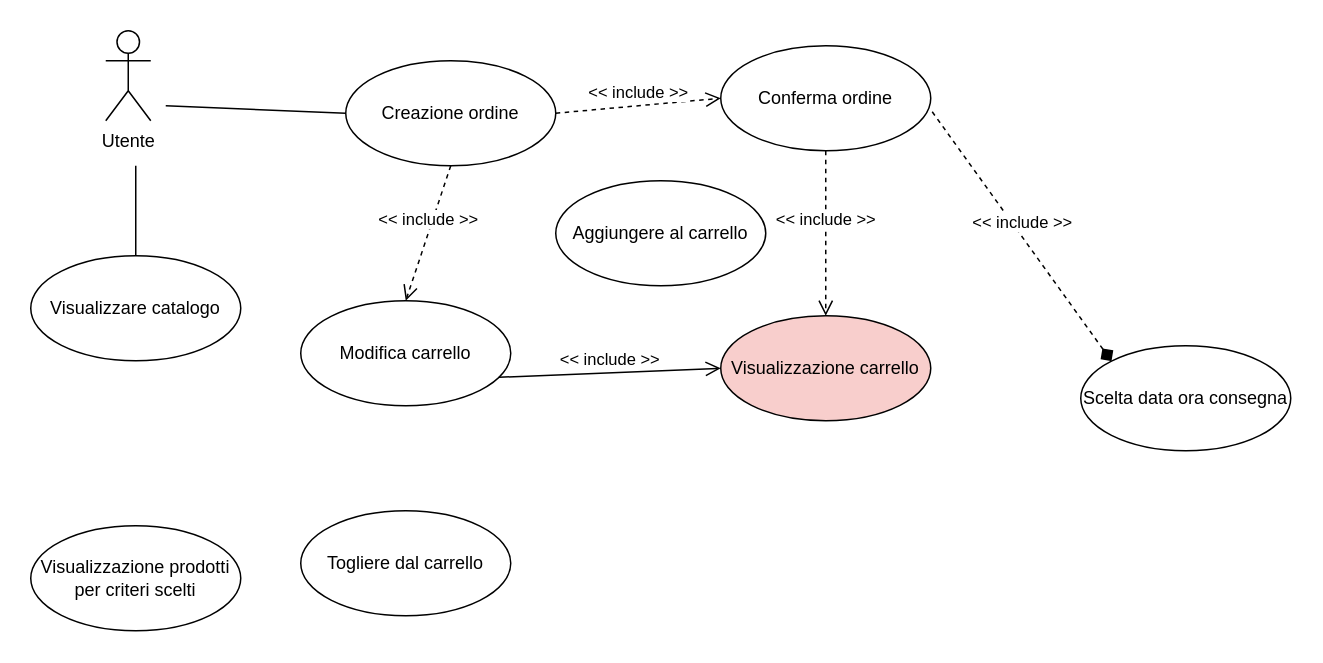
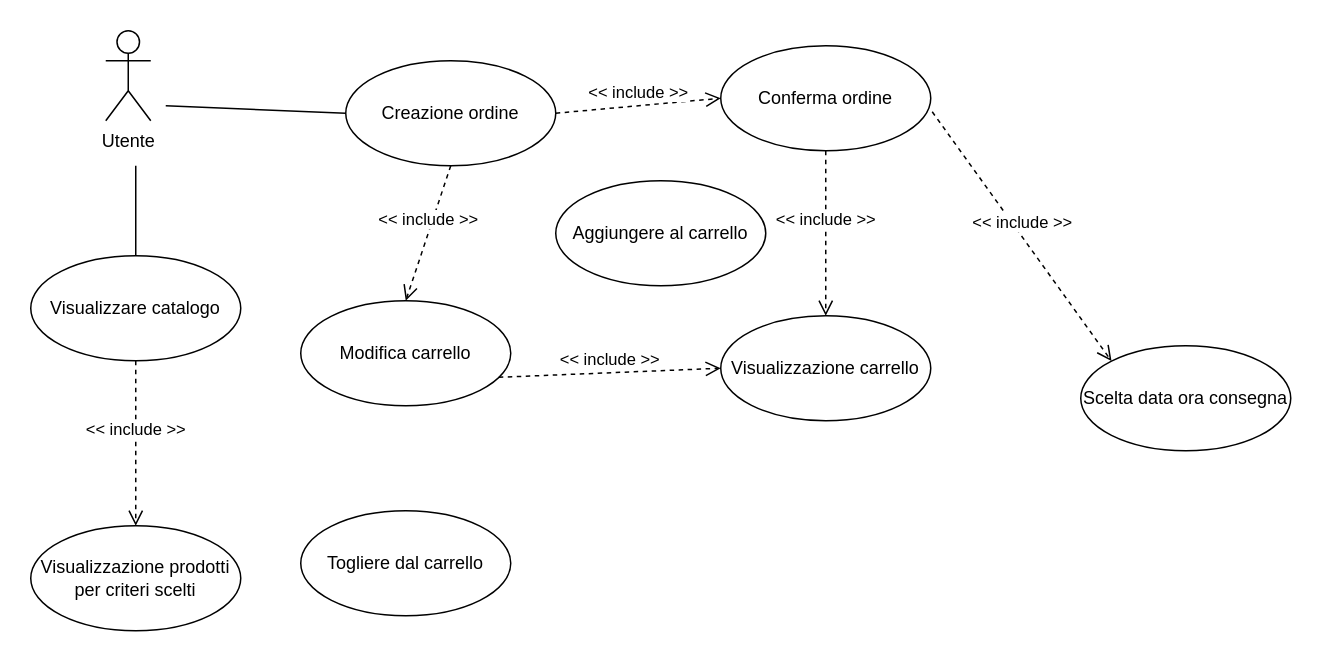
edge "Conferma ordine" -> "Scelta data ora consegna": arrowhead diamond -> open
node "Visualizzazione carrello": fillcolor #f8cecc -> #ffffff
edge "Modifica carrello" -> "Visualizzazione carrello": style solid -> dashed
edge "Visualizzare catalogo" -> "Visualizzazione prodotti per criteri scelti": added, label "<< include >>"
